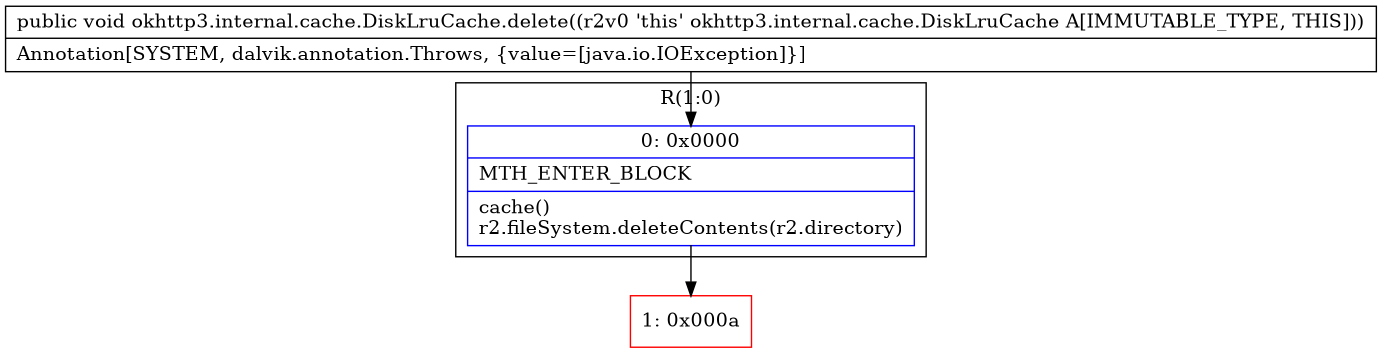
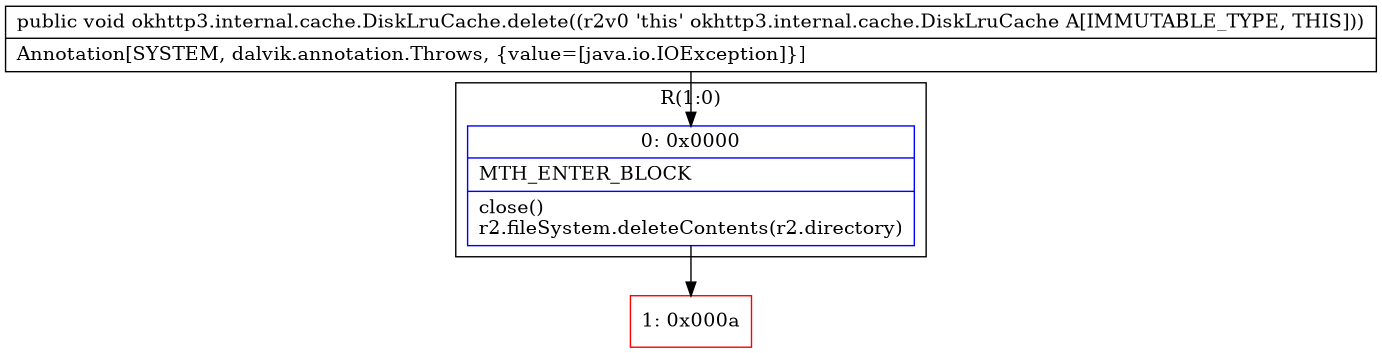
node "0: 0x0000": text "cache()" -> "close()"
